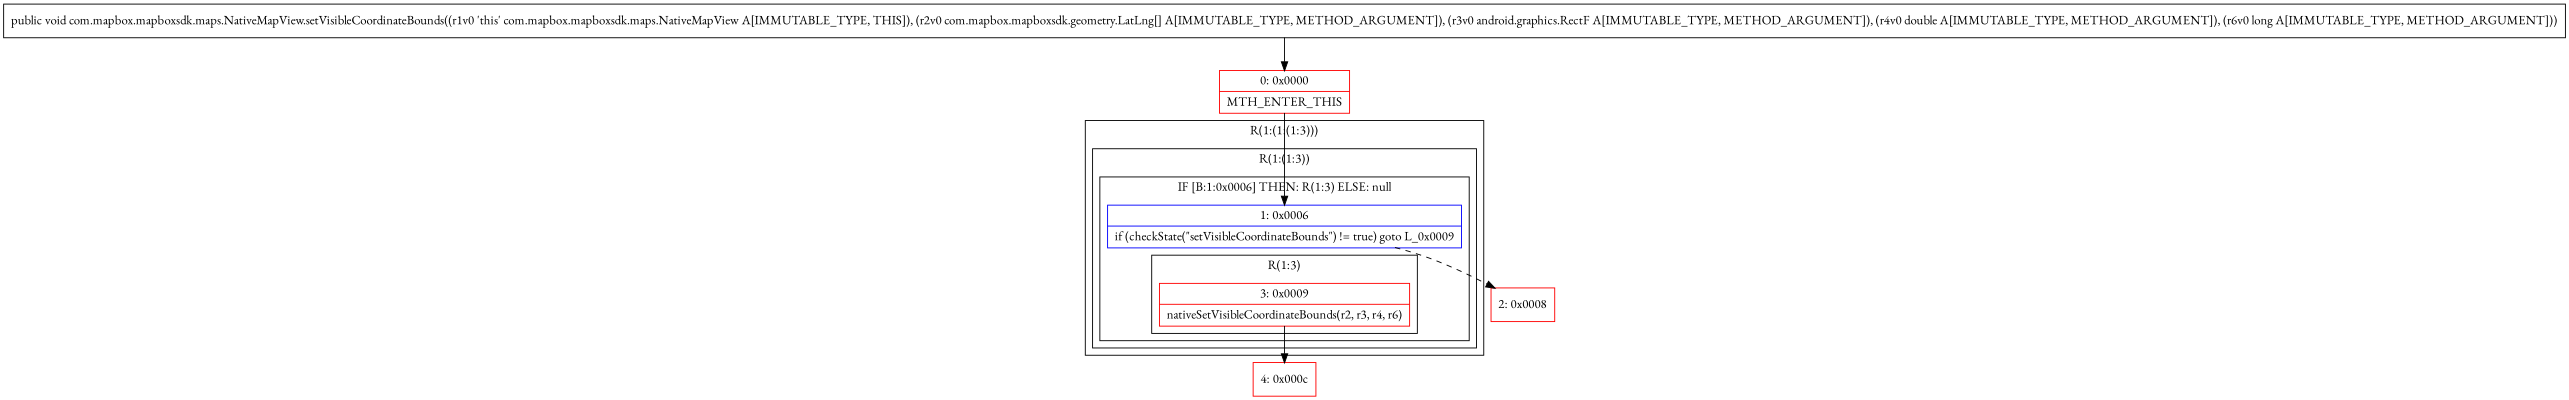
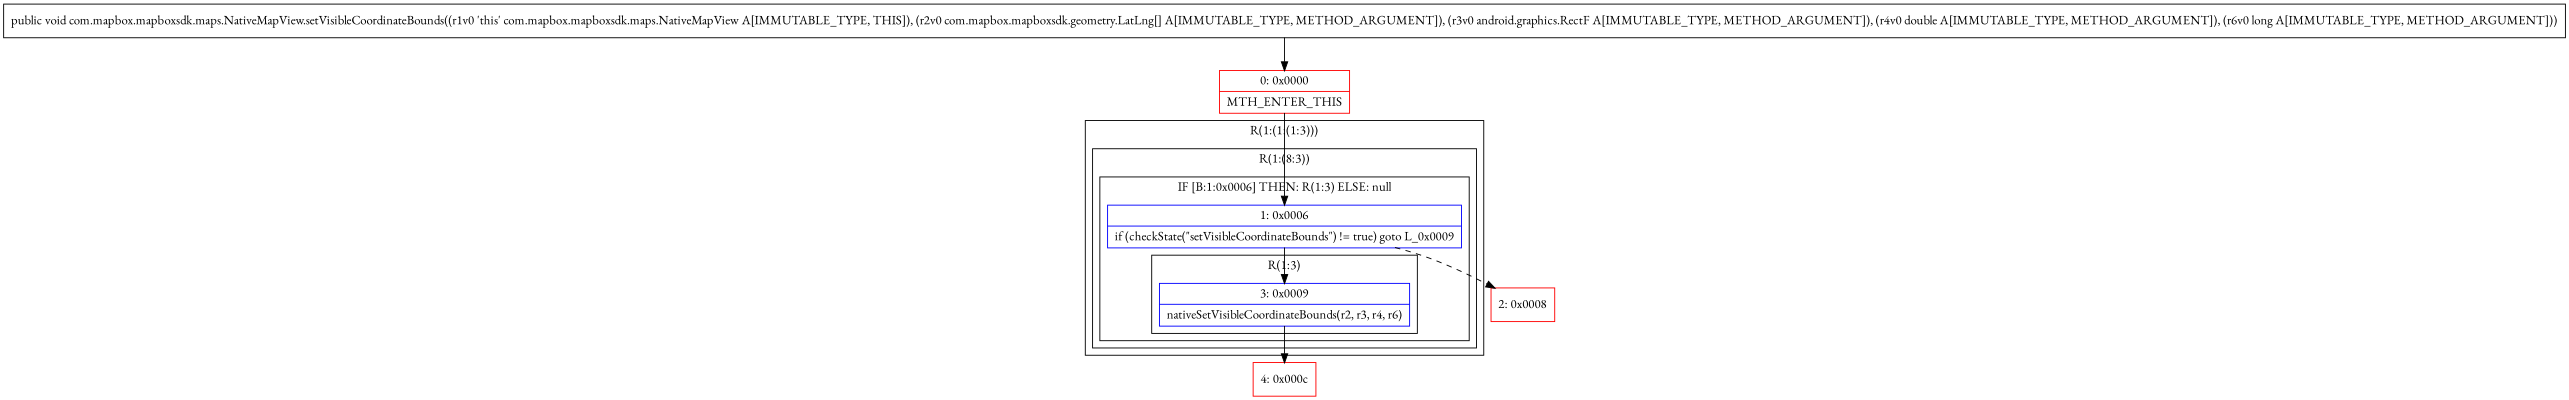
cluster "R(1:(1:3))": label "R(1:(1:3))" -> "R(1:(8:3))"
edge "1: 0x0006" -> "3: 0x0009": added
node "3: 0x0009": color red -> blue
